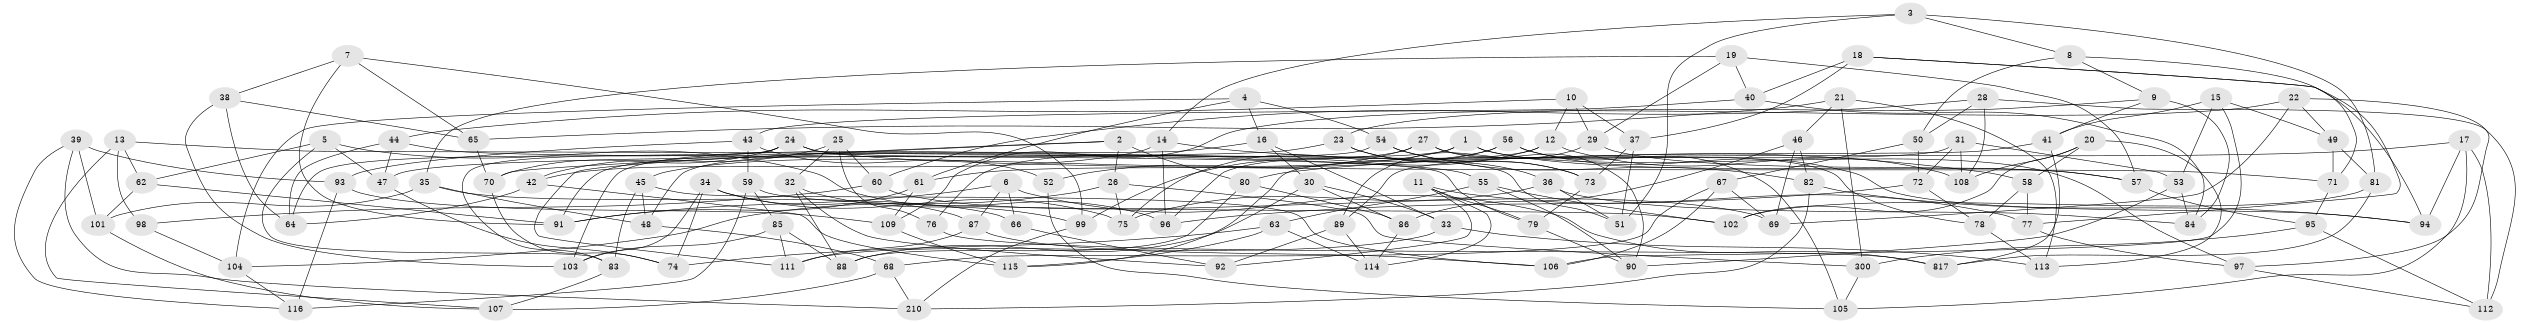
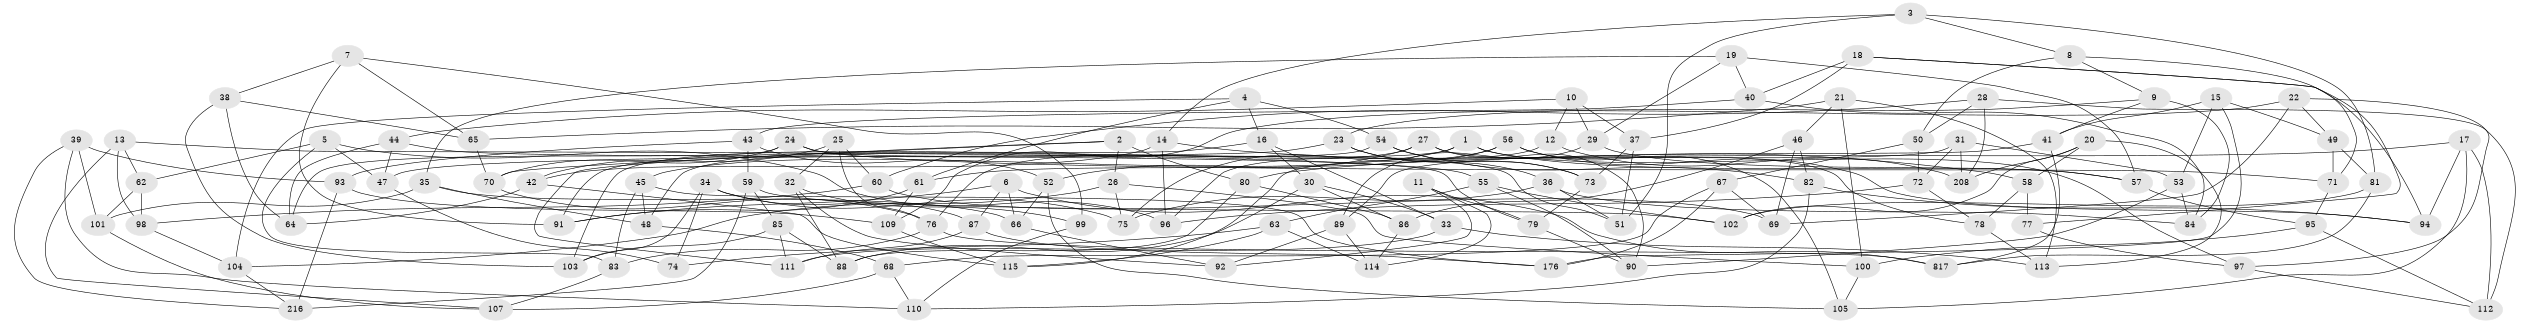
edge "12" -- "99": removed
edge "24" -- "83": now "76" -- "83"
node "108": label "108" -> "208"
edge "11" -- "77": removed
edge "52" -- "66": added
edge "62" -- "91": now "62" -- "98"
edge "70" -- "74": now "70" -- "76"
node "106": label "106" -> "176"
node "300": label "300" -> "100"
node "116": label "116" -> "216"
node "210": label "210" -> "110"
